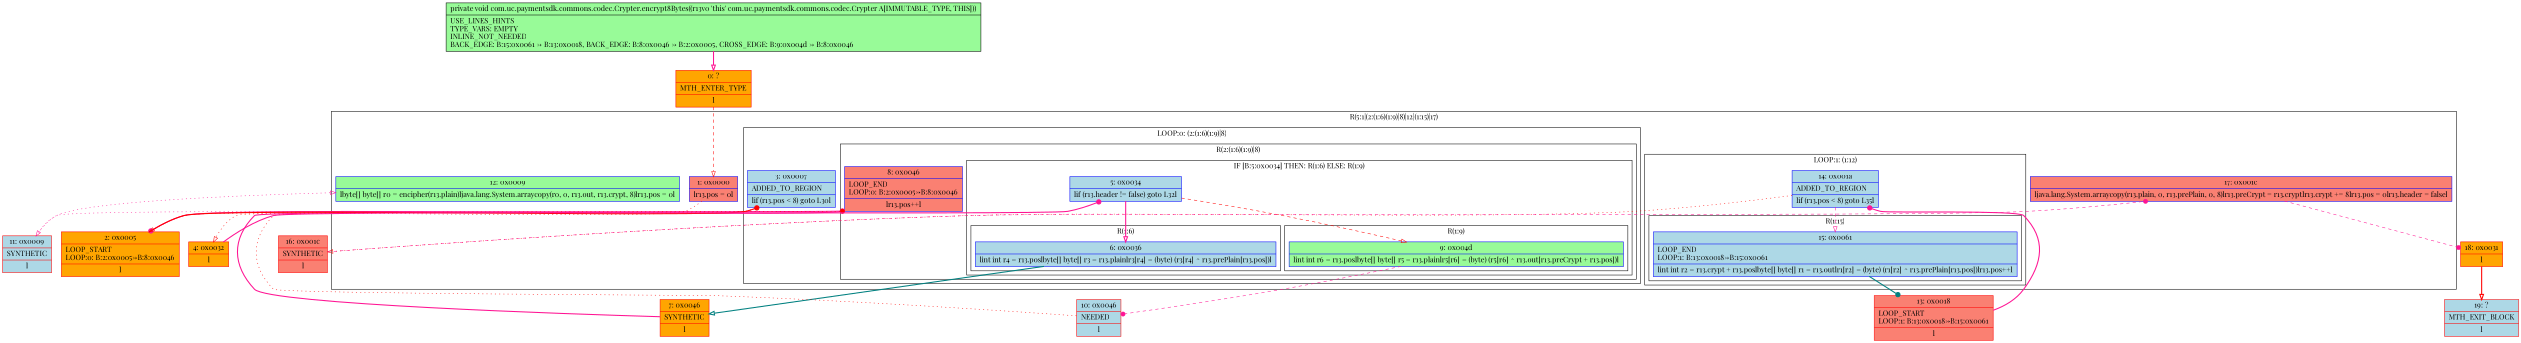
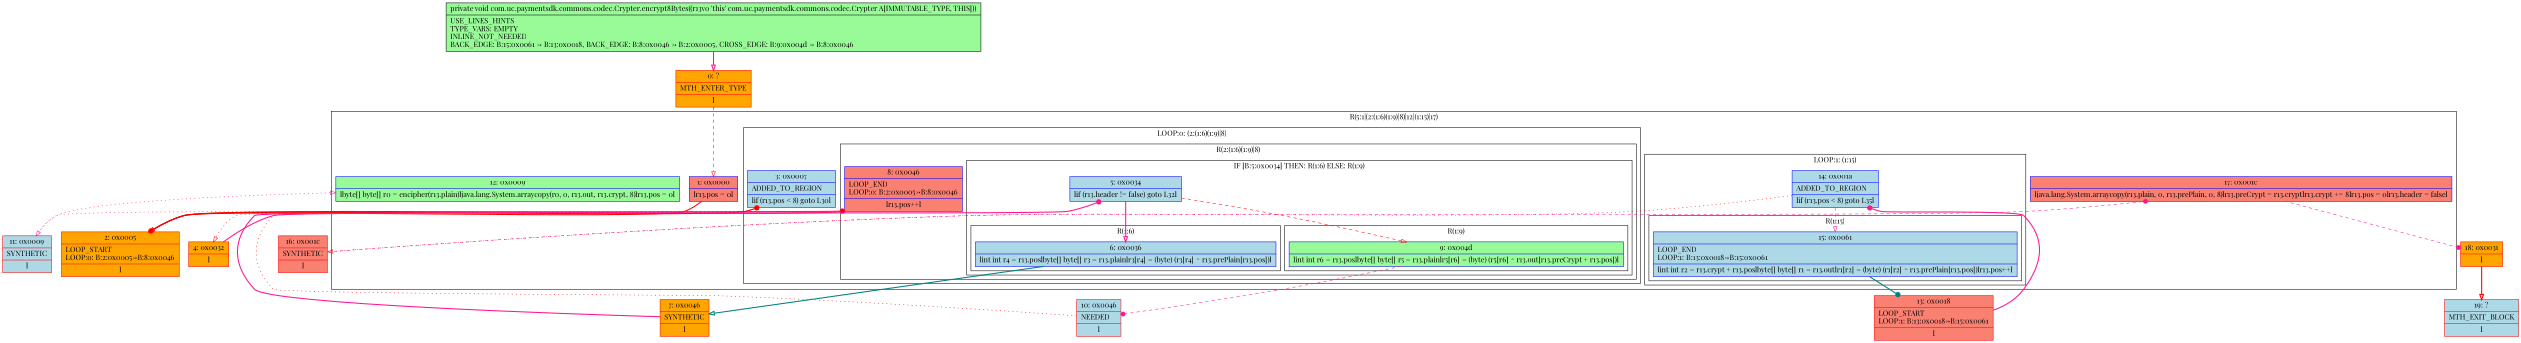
cluster "LOOP:1: (1:12)": label "LOOP:1: (1:12)" -> "LOOP:1: (1:15)"
edge "8: 0x0046" -> "2: 0x0005": color deeppink -> red
edge "1: 0x0000" -> "2: 0x0005": style dotted -> bold
